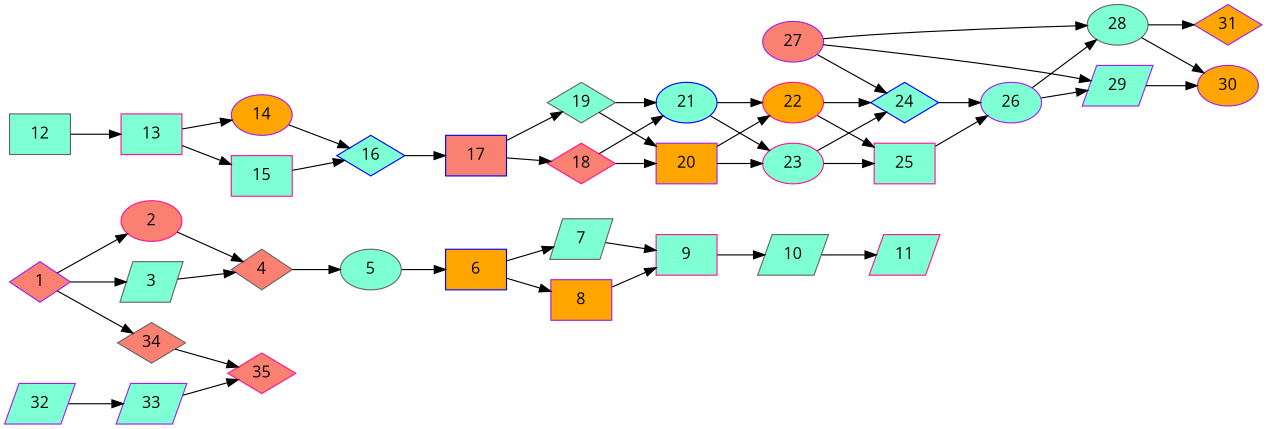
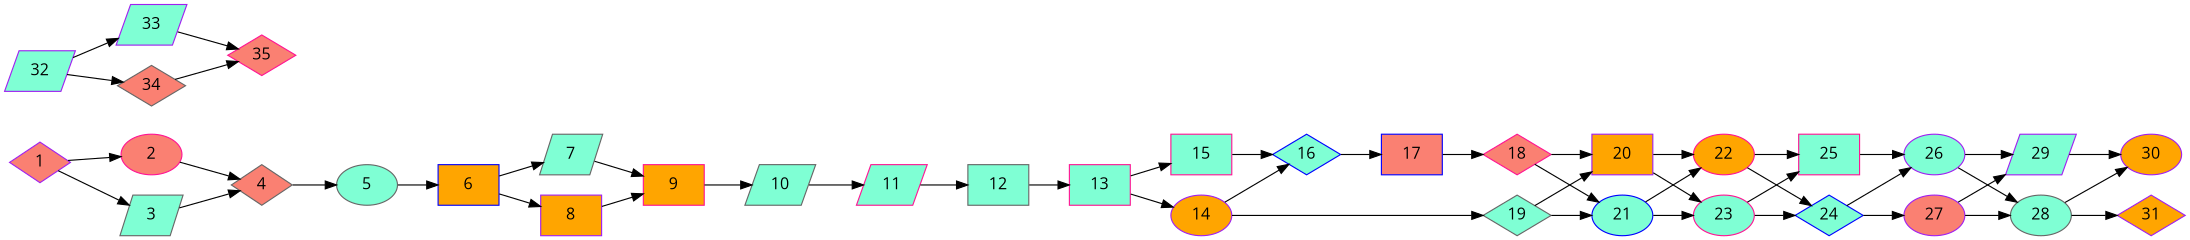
edge "27" -> "24": reversed
edge "17" -> "19": now "14" -> "19"
edge "11" -> "12": added
node "9": fillcolor aquamarine -> orange
edge "1" -> "34": now "32" -> "34"
